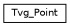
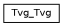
node "Tvg_Point": label "Tvg_Point" -> "Tvg_Tvg"
